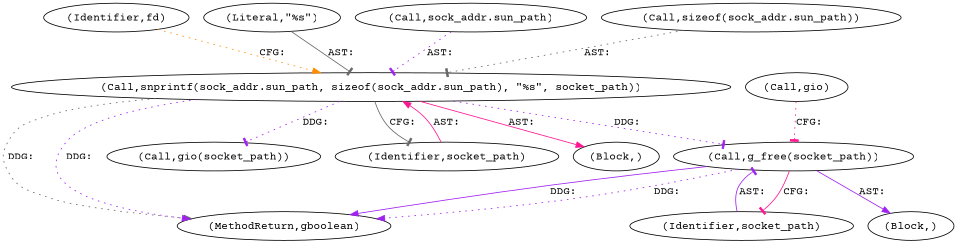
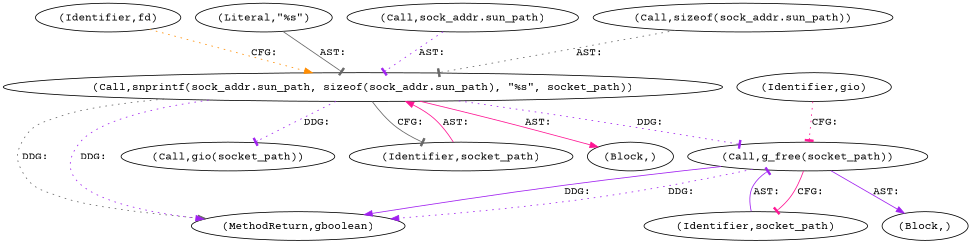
node "(Call,gio)": label "(Call,gio)" -> "(Identifier,gio)"
